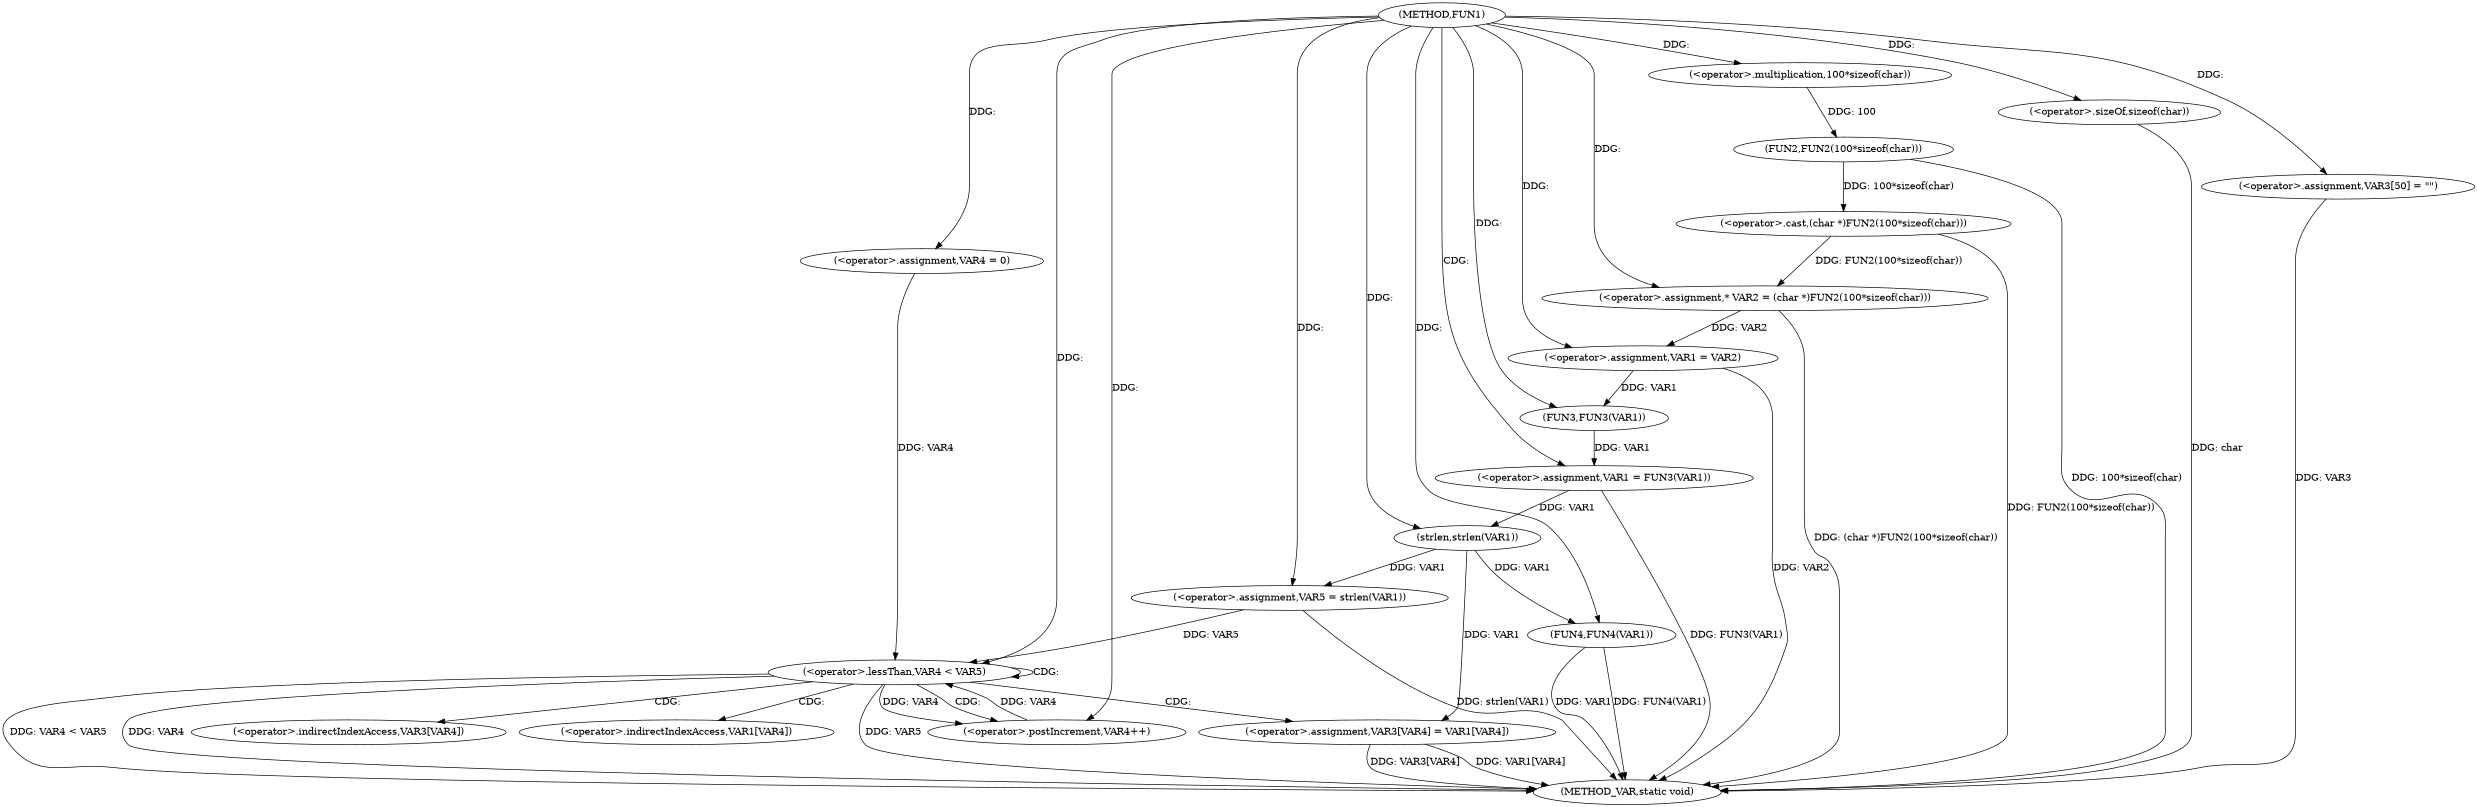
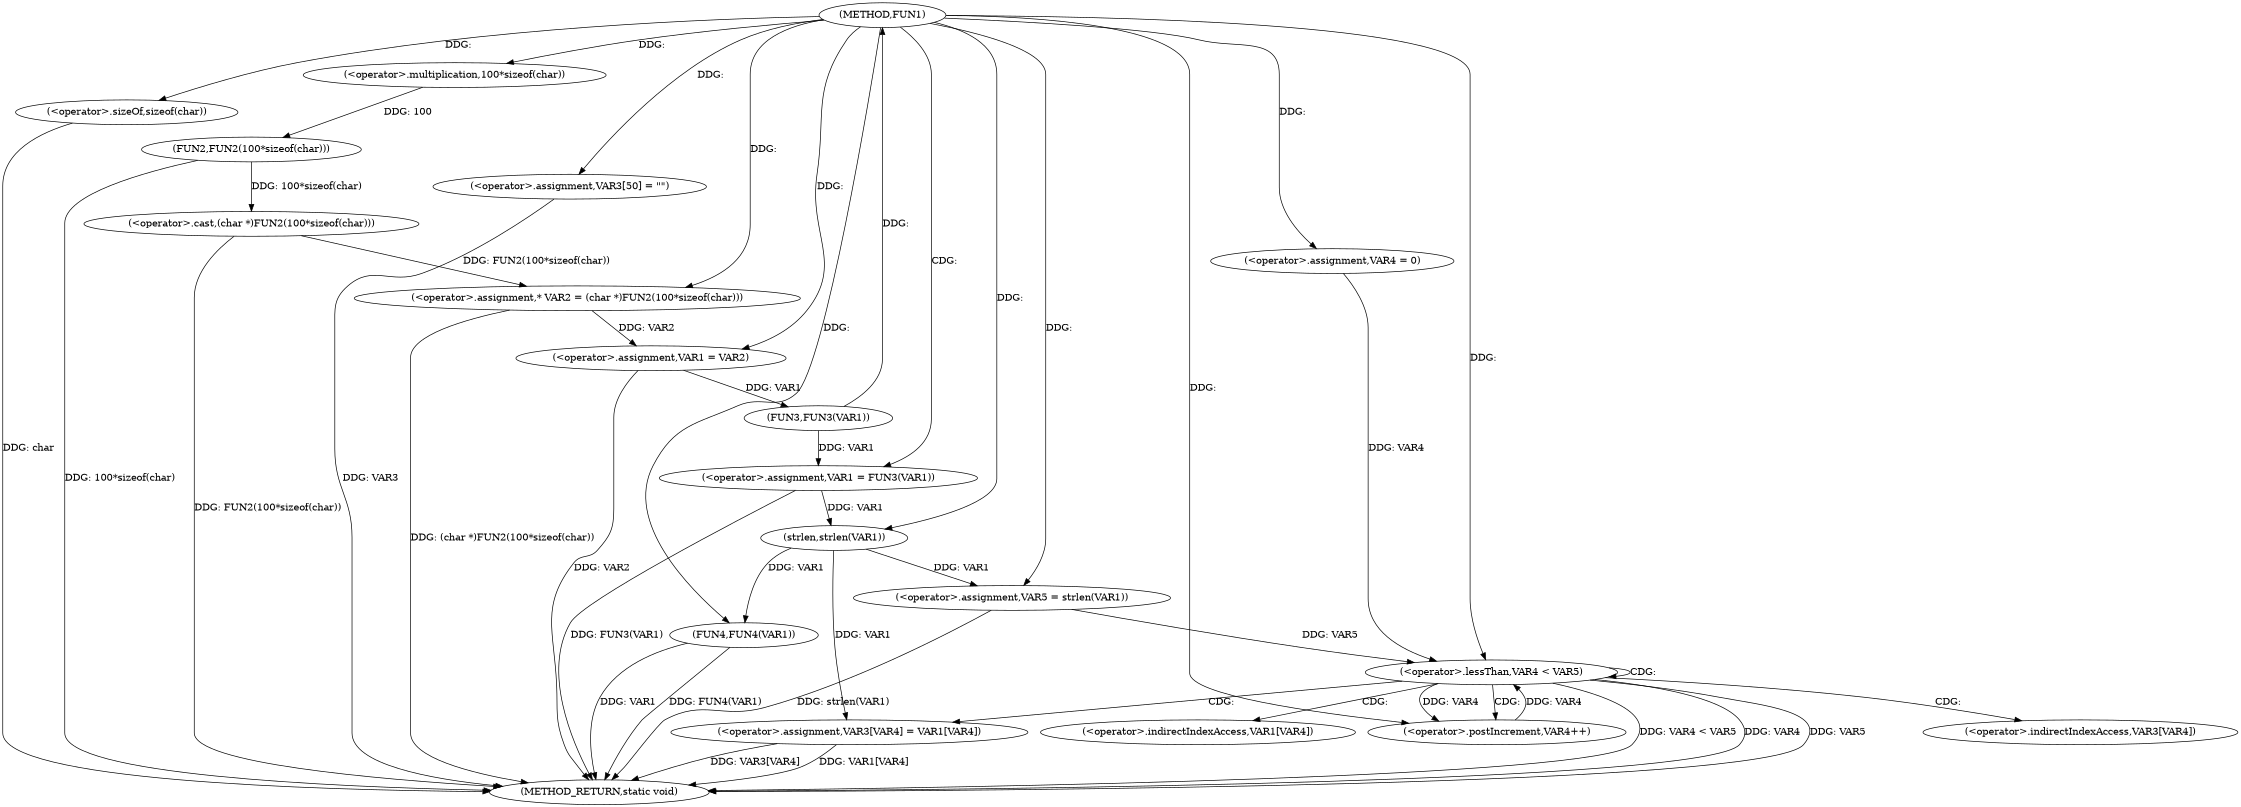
edge "(METHOD,FUN1)" -> "(FUN3,FUN3(VAR1))": reversed
node "(METHOD_VAR,static void)": label "(METHOD_VAR,static void)" -> "(METHOD_RETURN,static void)"
